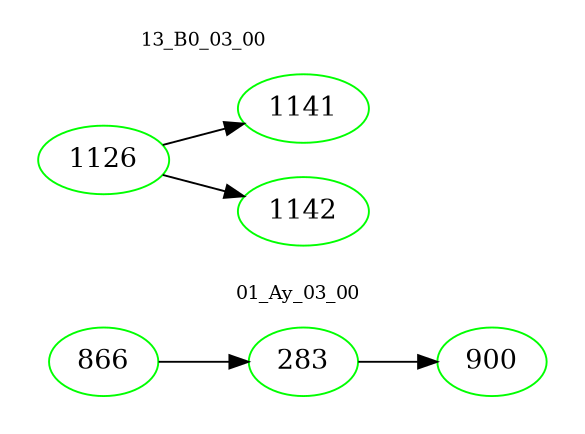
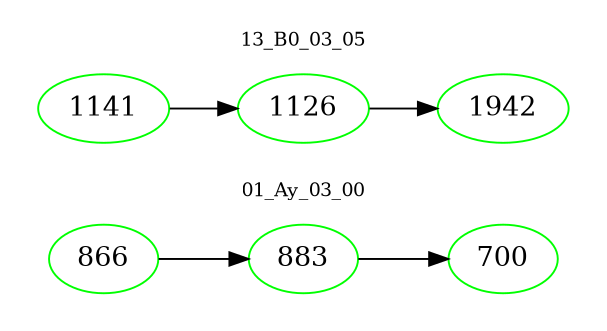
cluster "13_B0_03_00": label "13_B0_03_00" -> "13_B0_03_05"
edge "1126" -> "1141": reversed
node "1142": label "1142" -> "1942"
node "283": label "283" -> "883"
node "900": label "900" -> "700"
